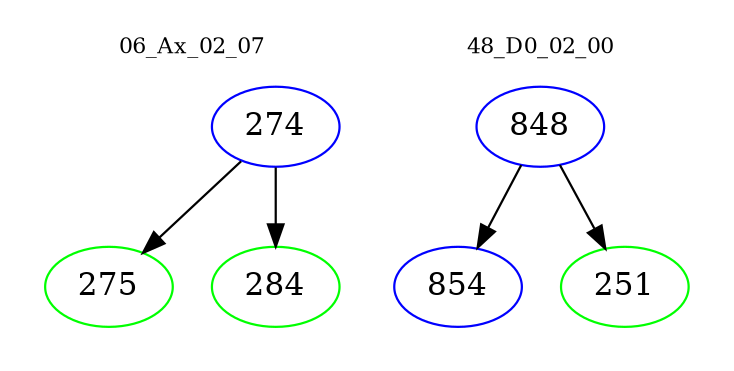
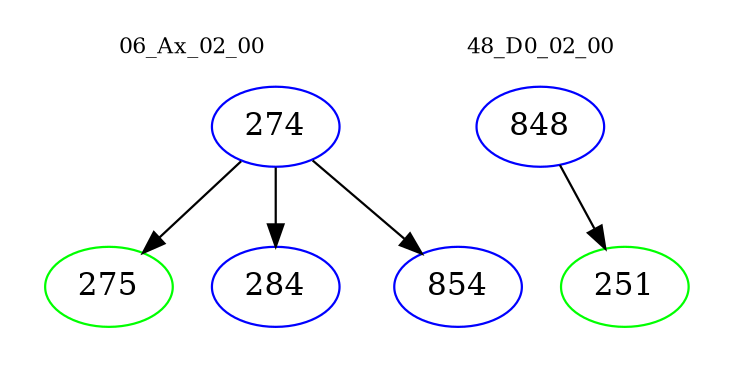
cluster "06_Ax_02_07": label "06_Ax_02_07" -> "06_Ax_02_00"
edge "848" -> "854": now "274" -> "854"
node "284": color green -> blue
